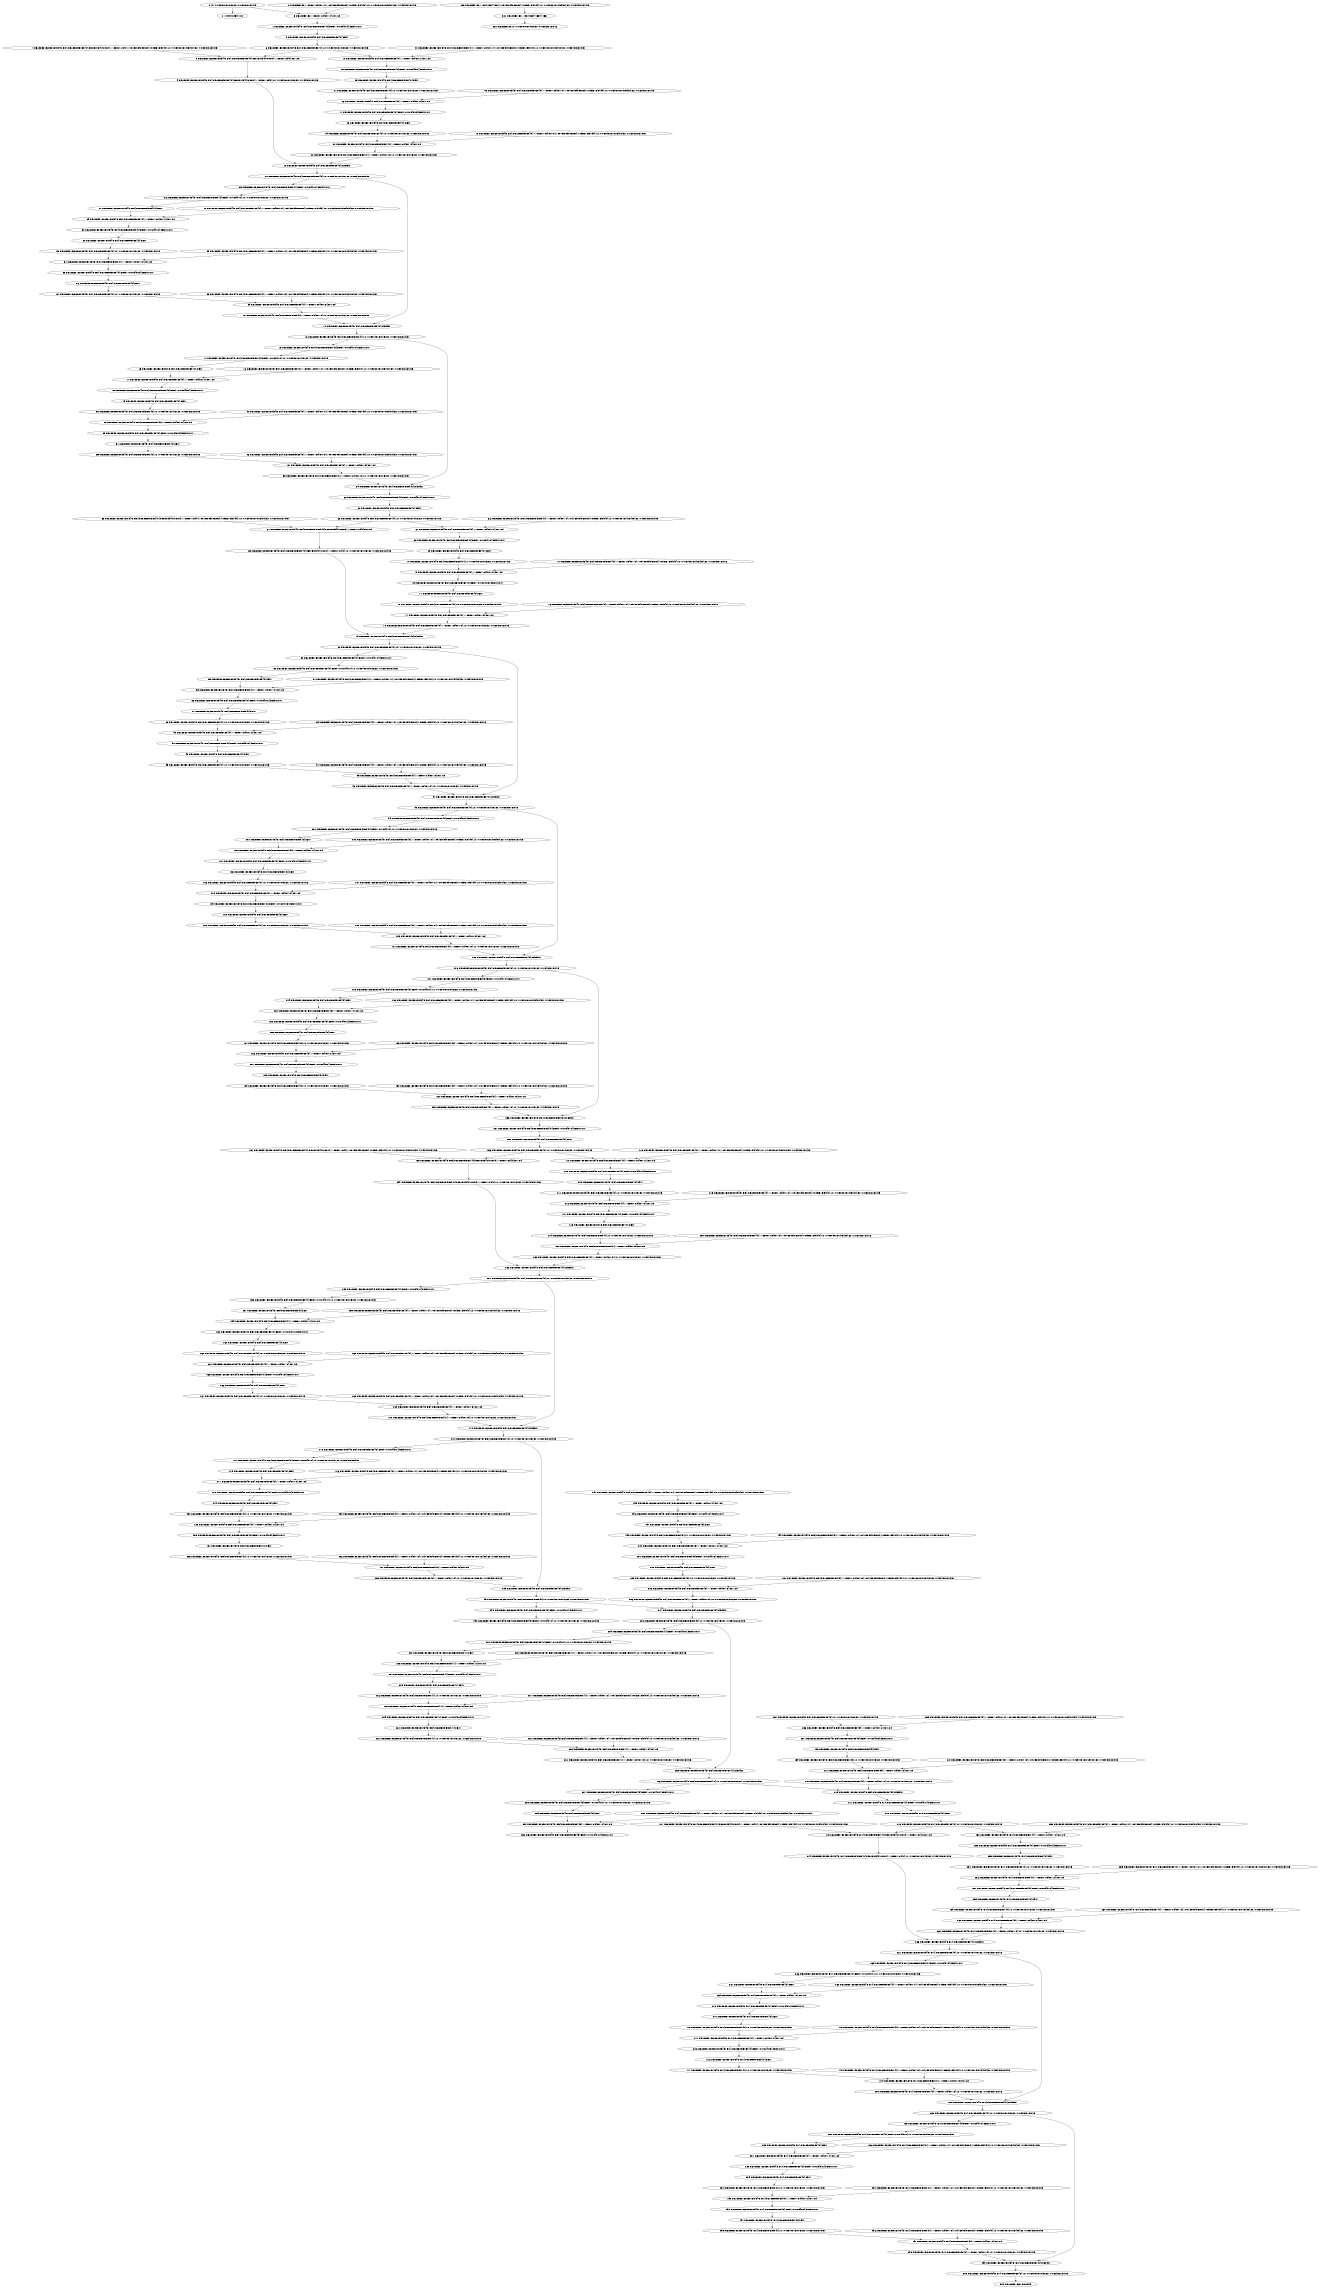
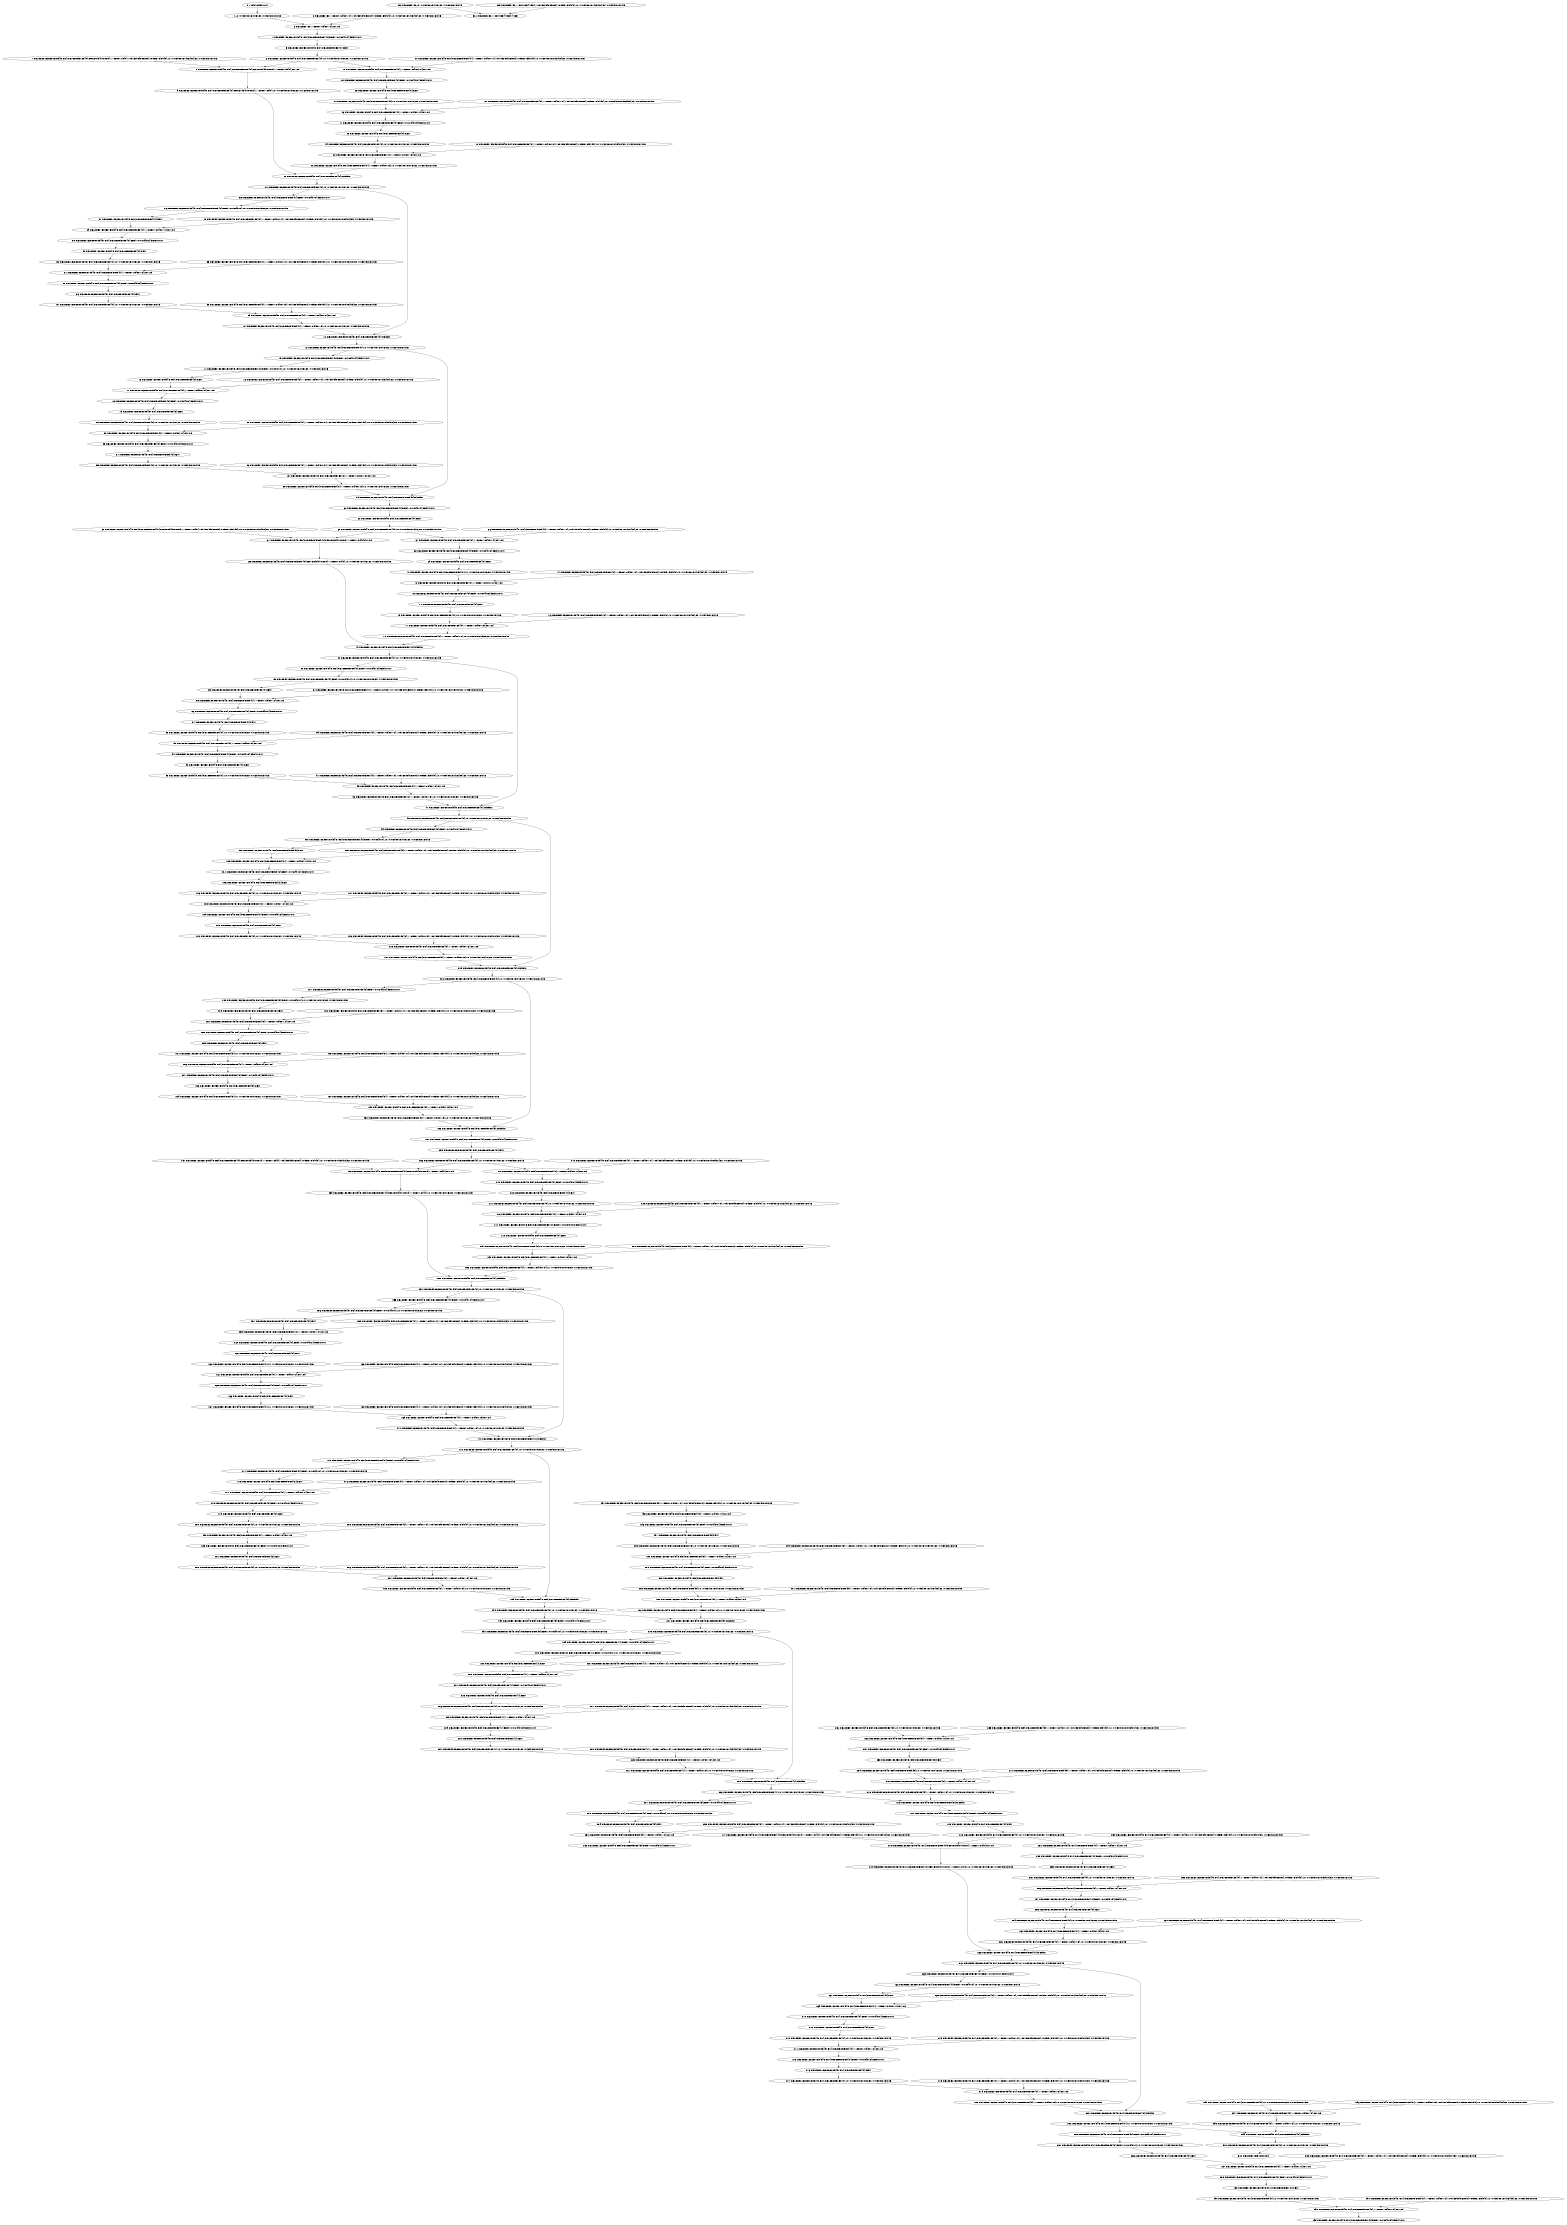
edge "1 AsymmetricQuantizer/asymmetric_quantize" -> "0 /nncf_model_input": reversed
edge "304 PreActResNet/NNCFLinear[linear]/linear" -> "302 PreActResNet/AsymmetricQuantizer/asymmetric_quantize": reversed
node "294 PreActResNet/Sequential[layer4]/PreActBottleneck[2]/RELU": removed
